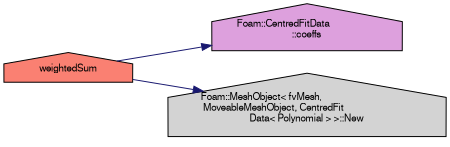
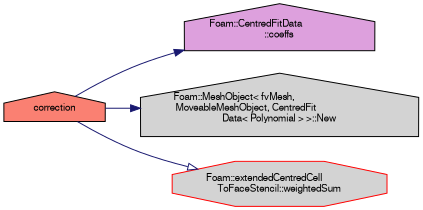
node "weightedSum": label "weightedSum" -> "correction"
node "Foam::extendedCentredCell ToFaceStencil::weightedSum": added
